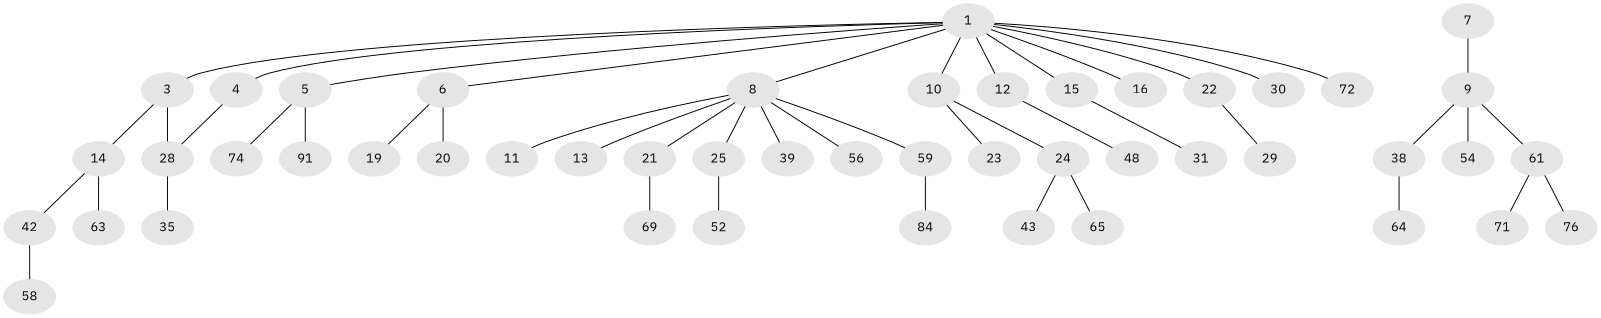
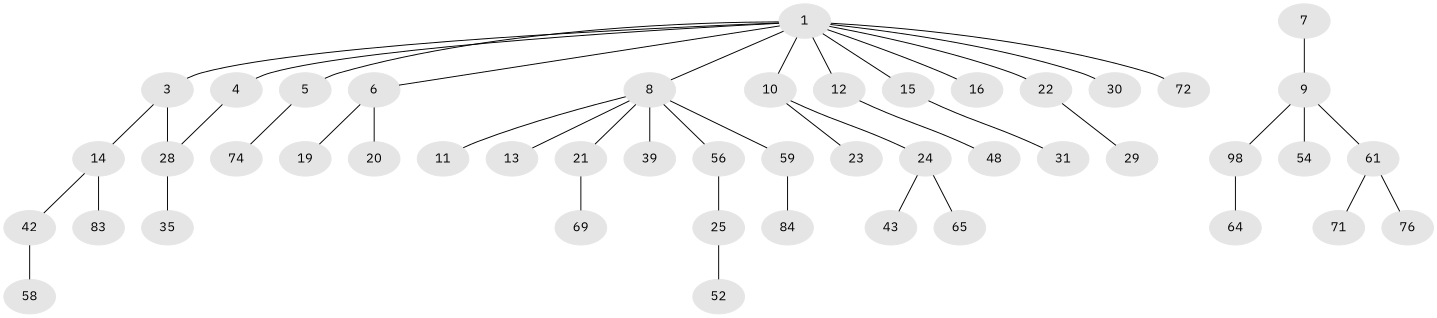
edge "8" -- "25": now "56" -- "25"
node "91": removed
node "38": label "38" -> "98"
node "63": label "63" -> "83"
